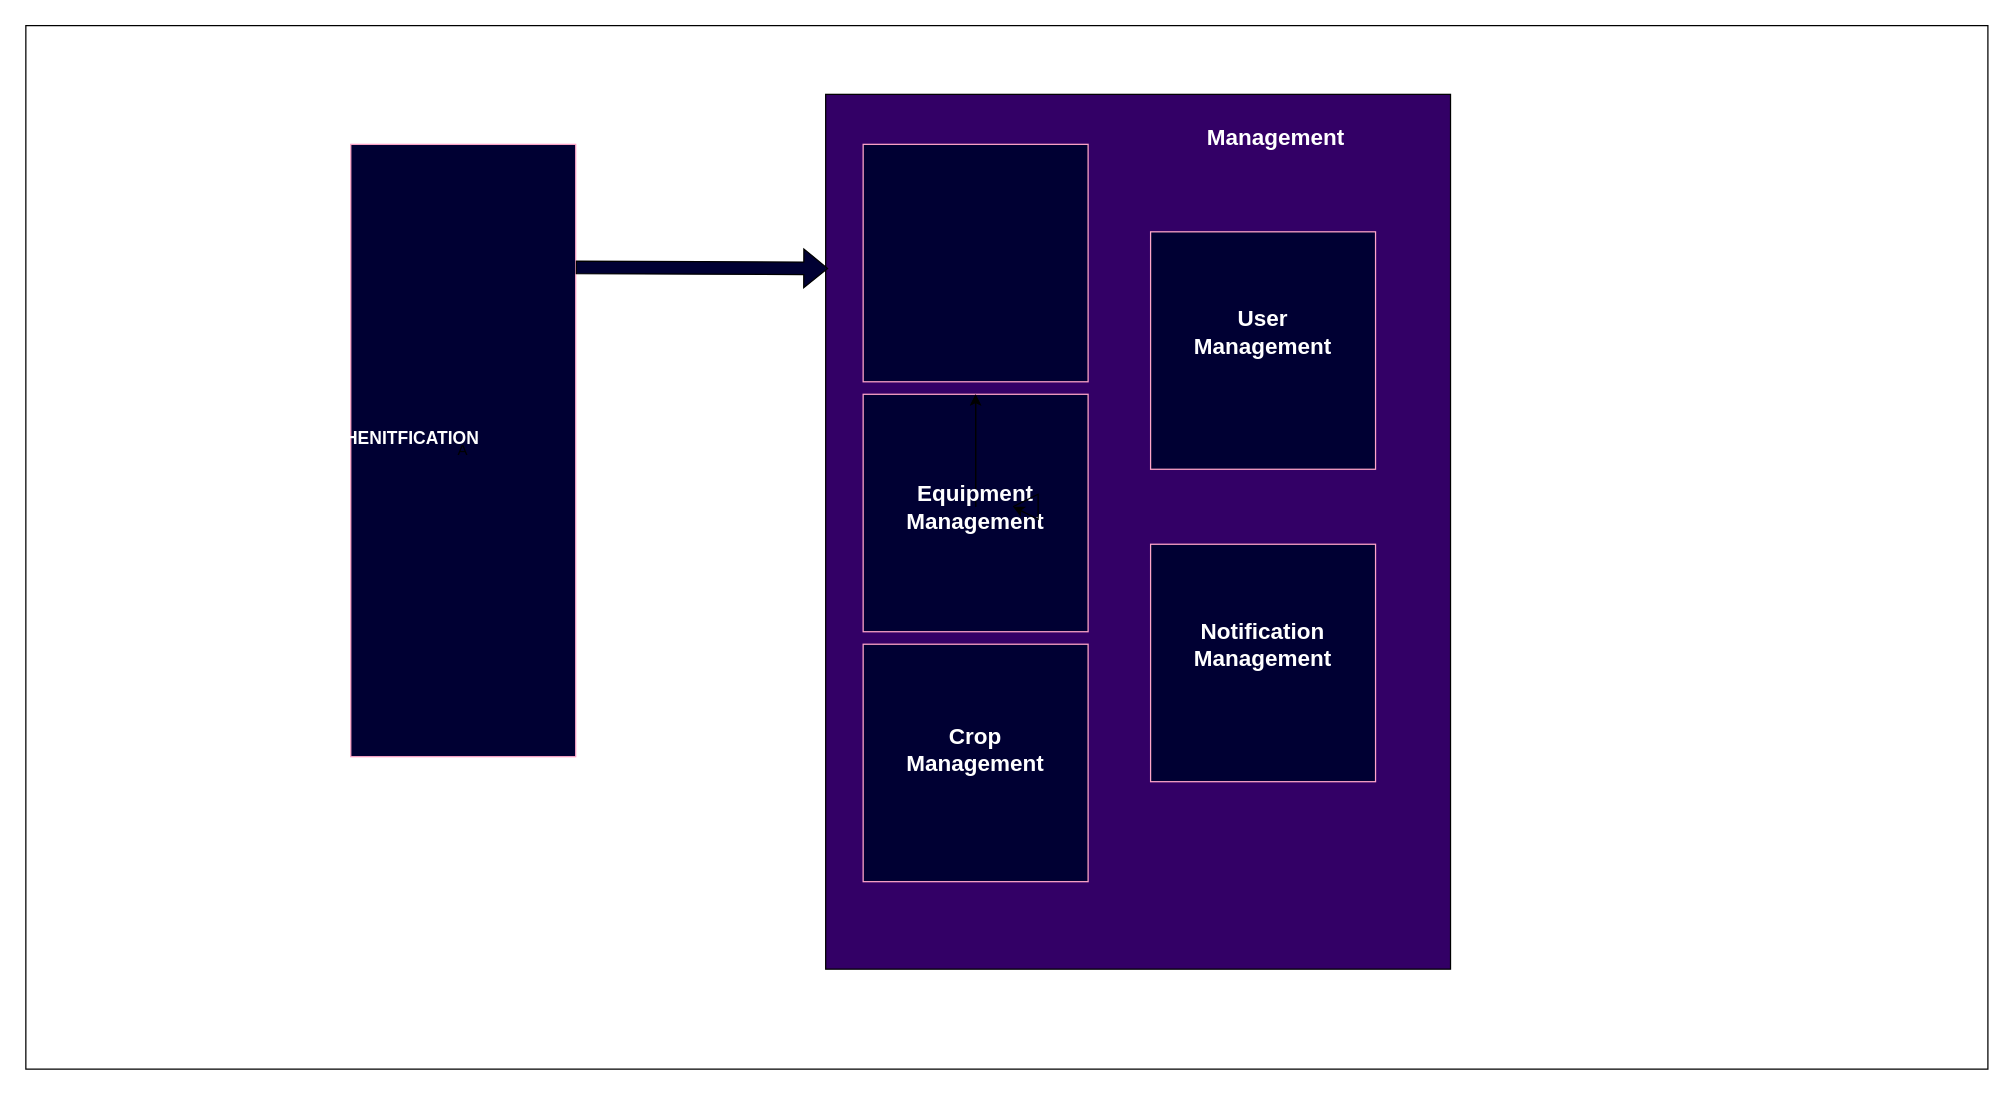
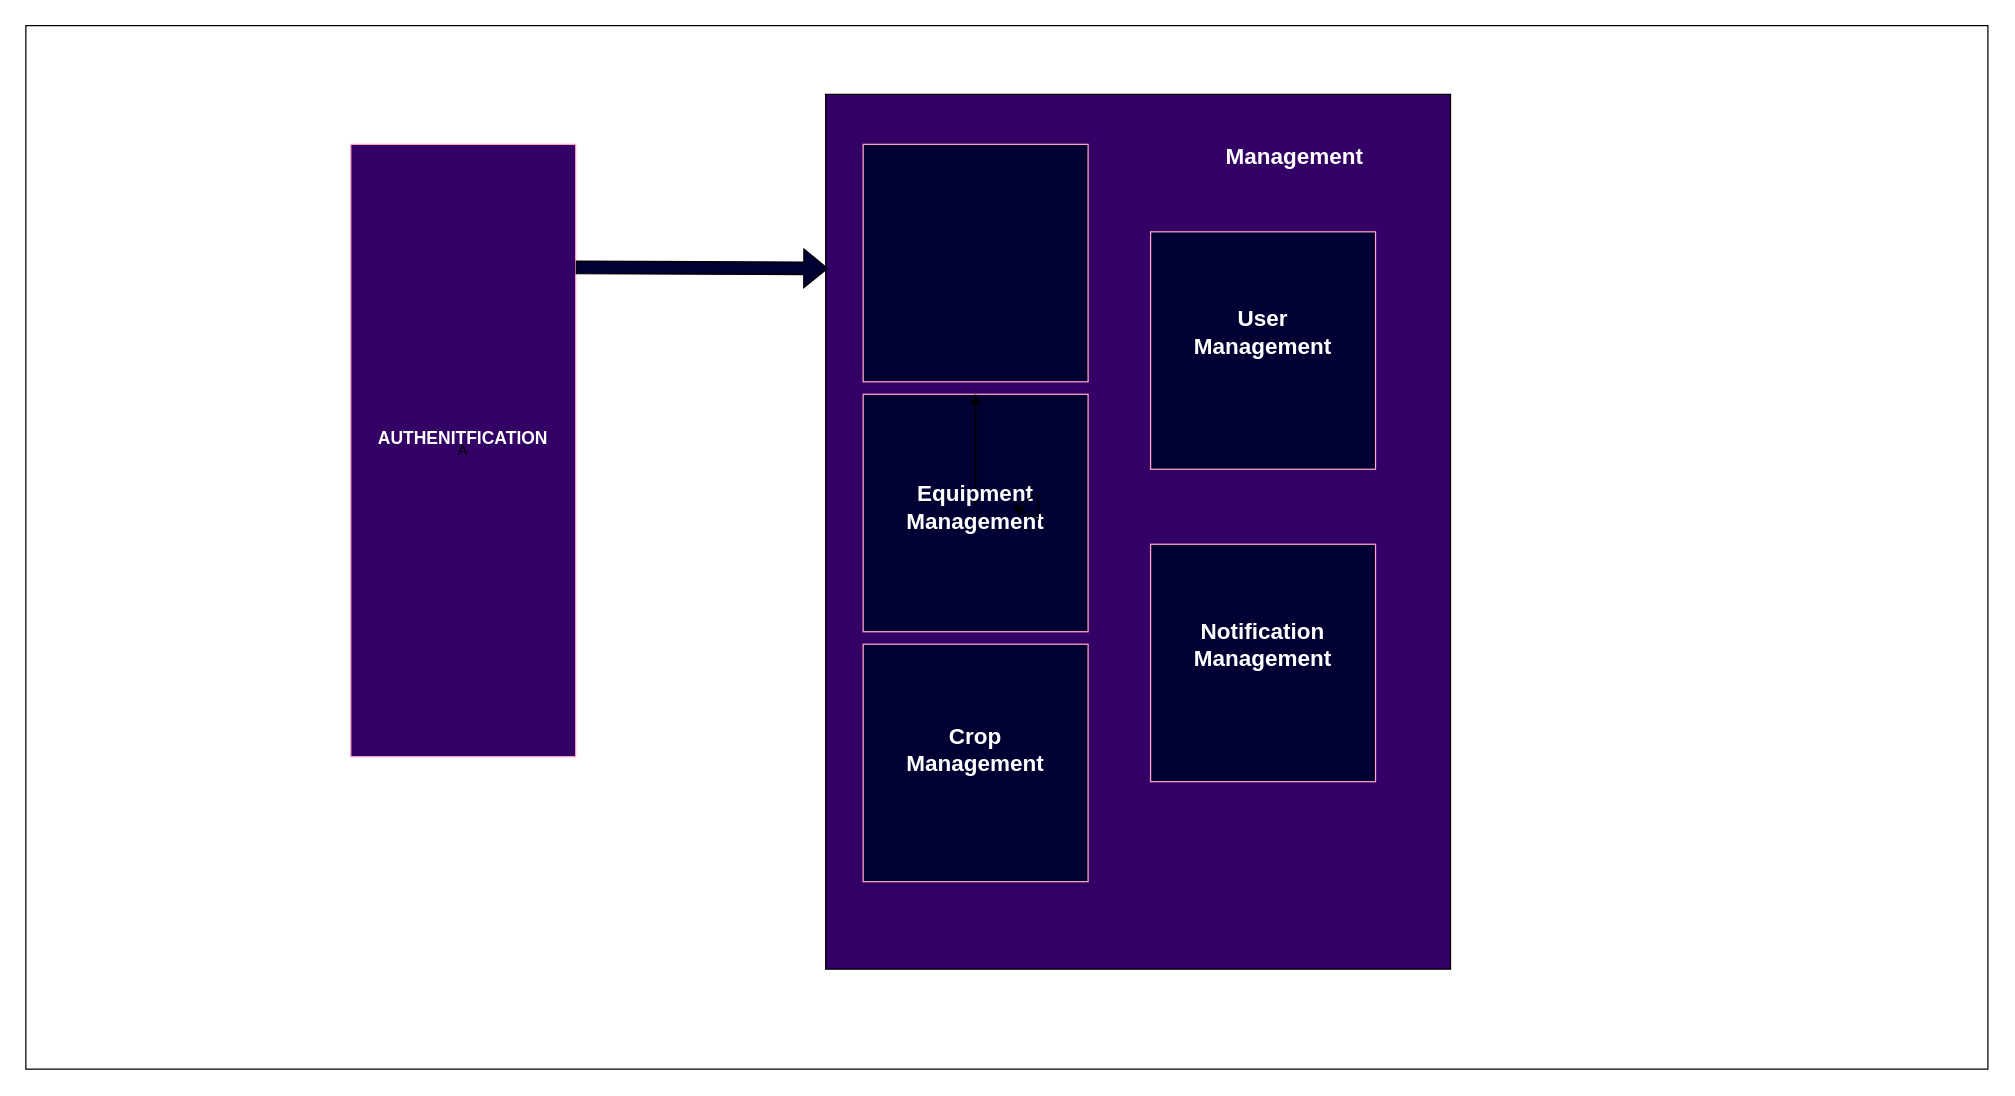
node "Management": moved (1276, 138) -> (1294, 157)
node "AUTHENITFICATION": moved (394, 438) -> (463, 438)
node "A": fillcolor #000033 -> #330066
